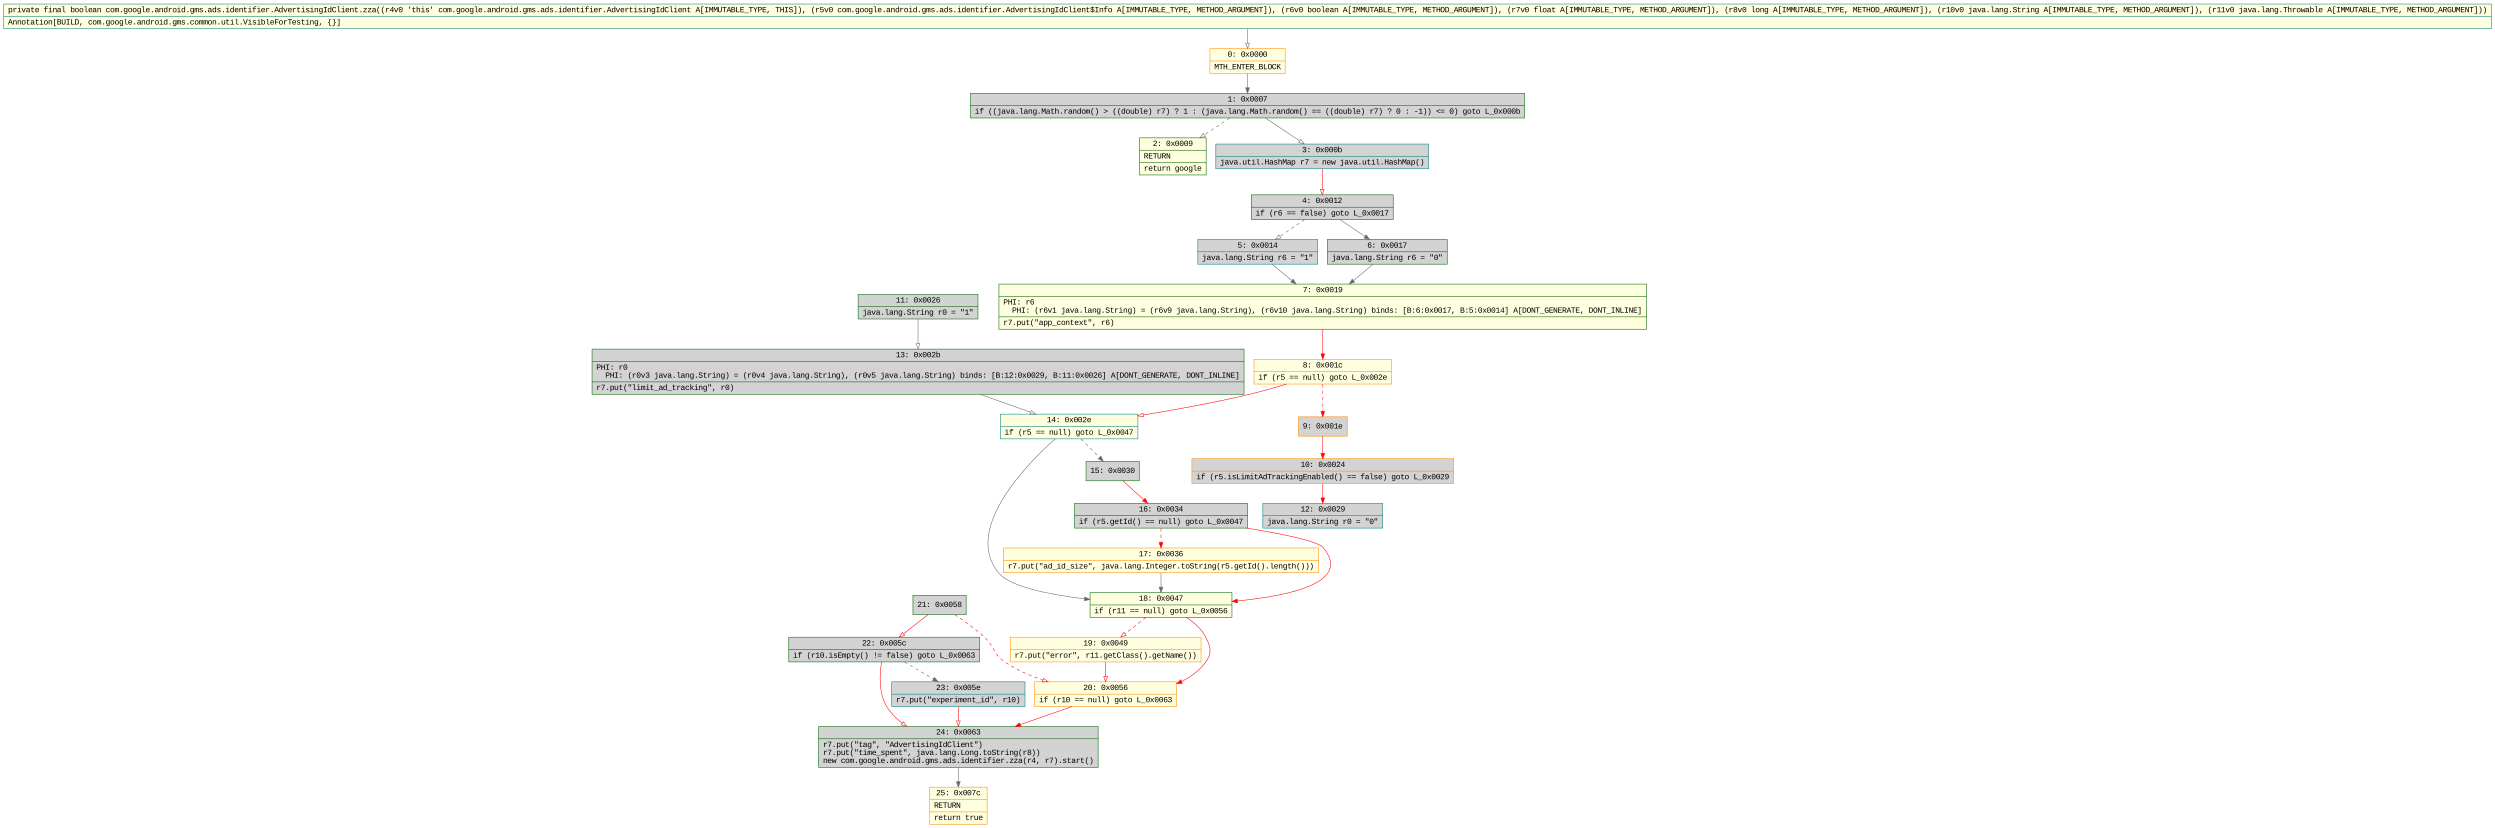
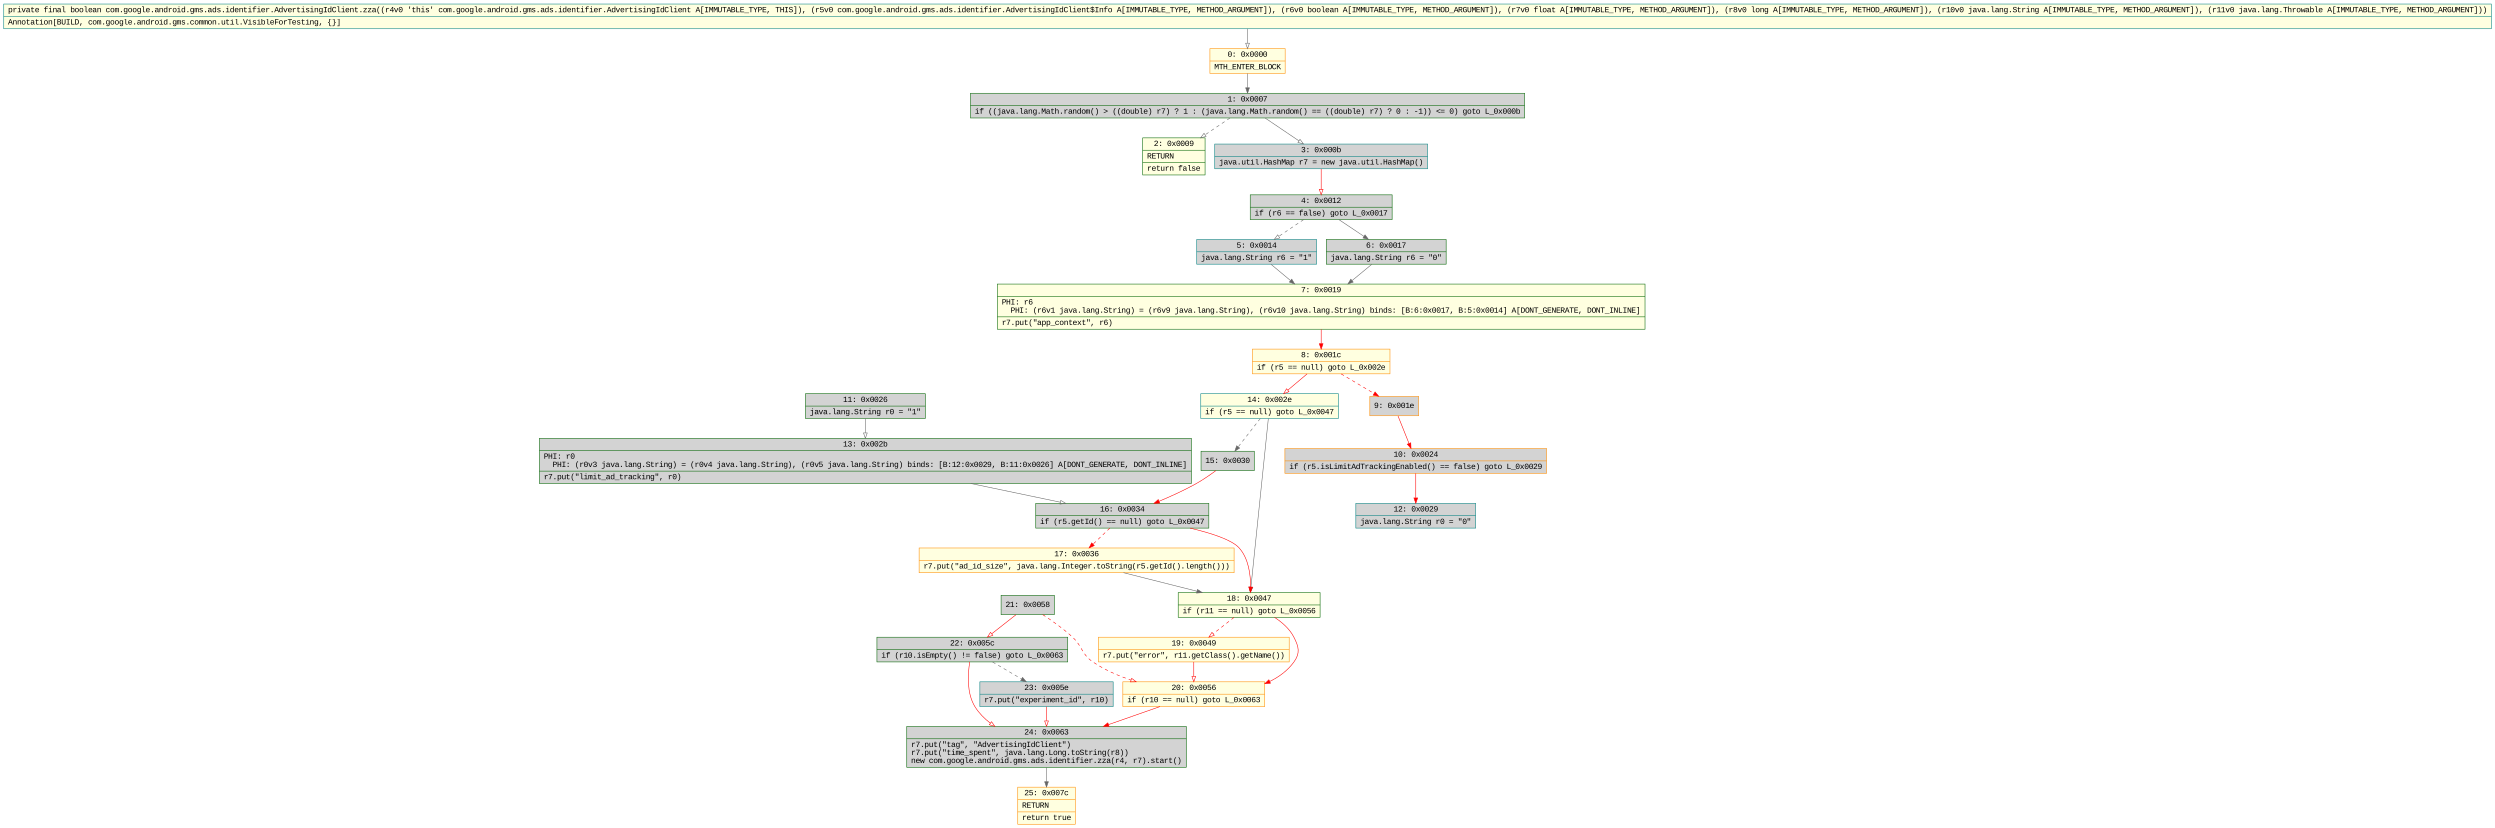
node "2: 0x0009": text "return google" -> "return false"
edge "13: 0x002b" -> "14: 0x002e": now "13: 0x002b" -> "16: 0x0034"
